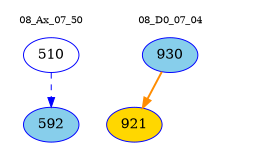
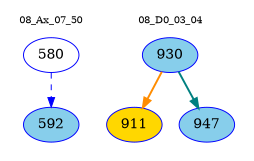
cluster "08_D0_07_04": label "08_D0_07_04" -> "08_D0_03_04"
node "510": label "510" -> "580"
node "921": label "921" -> "911"
node "947": added
